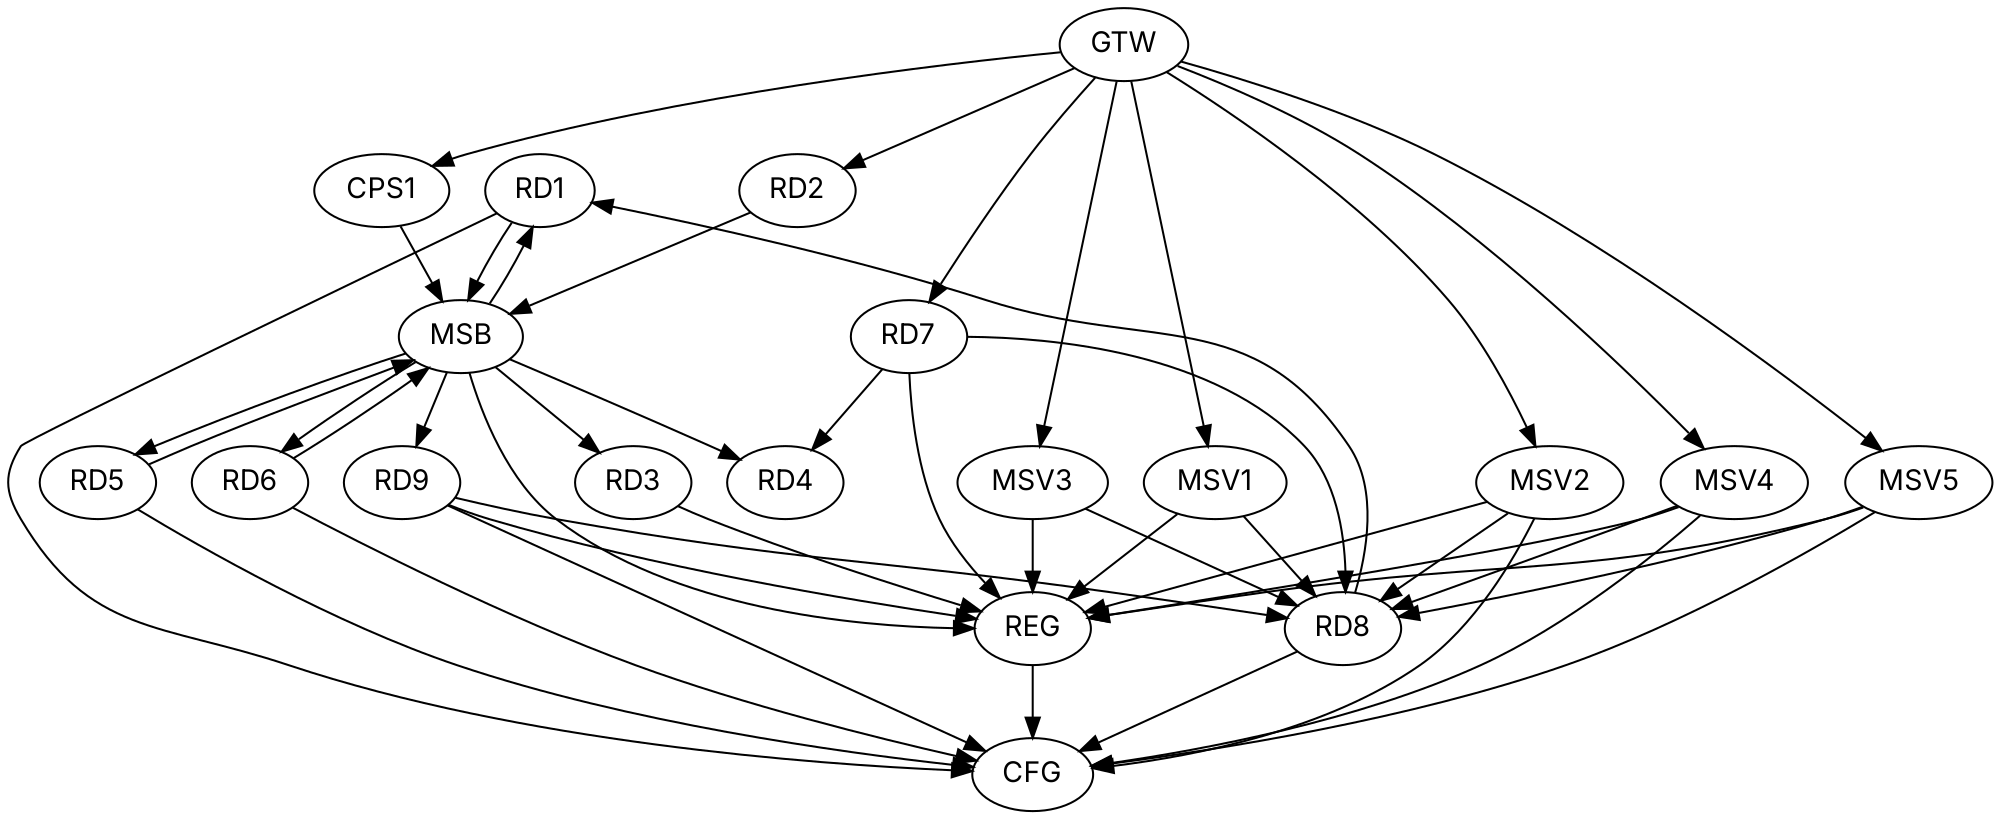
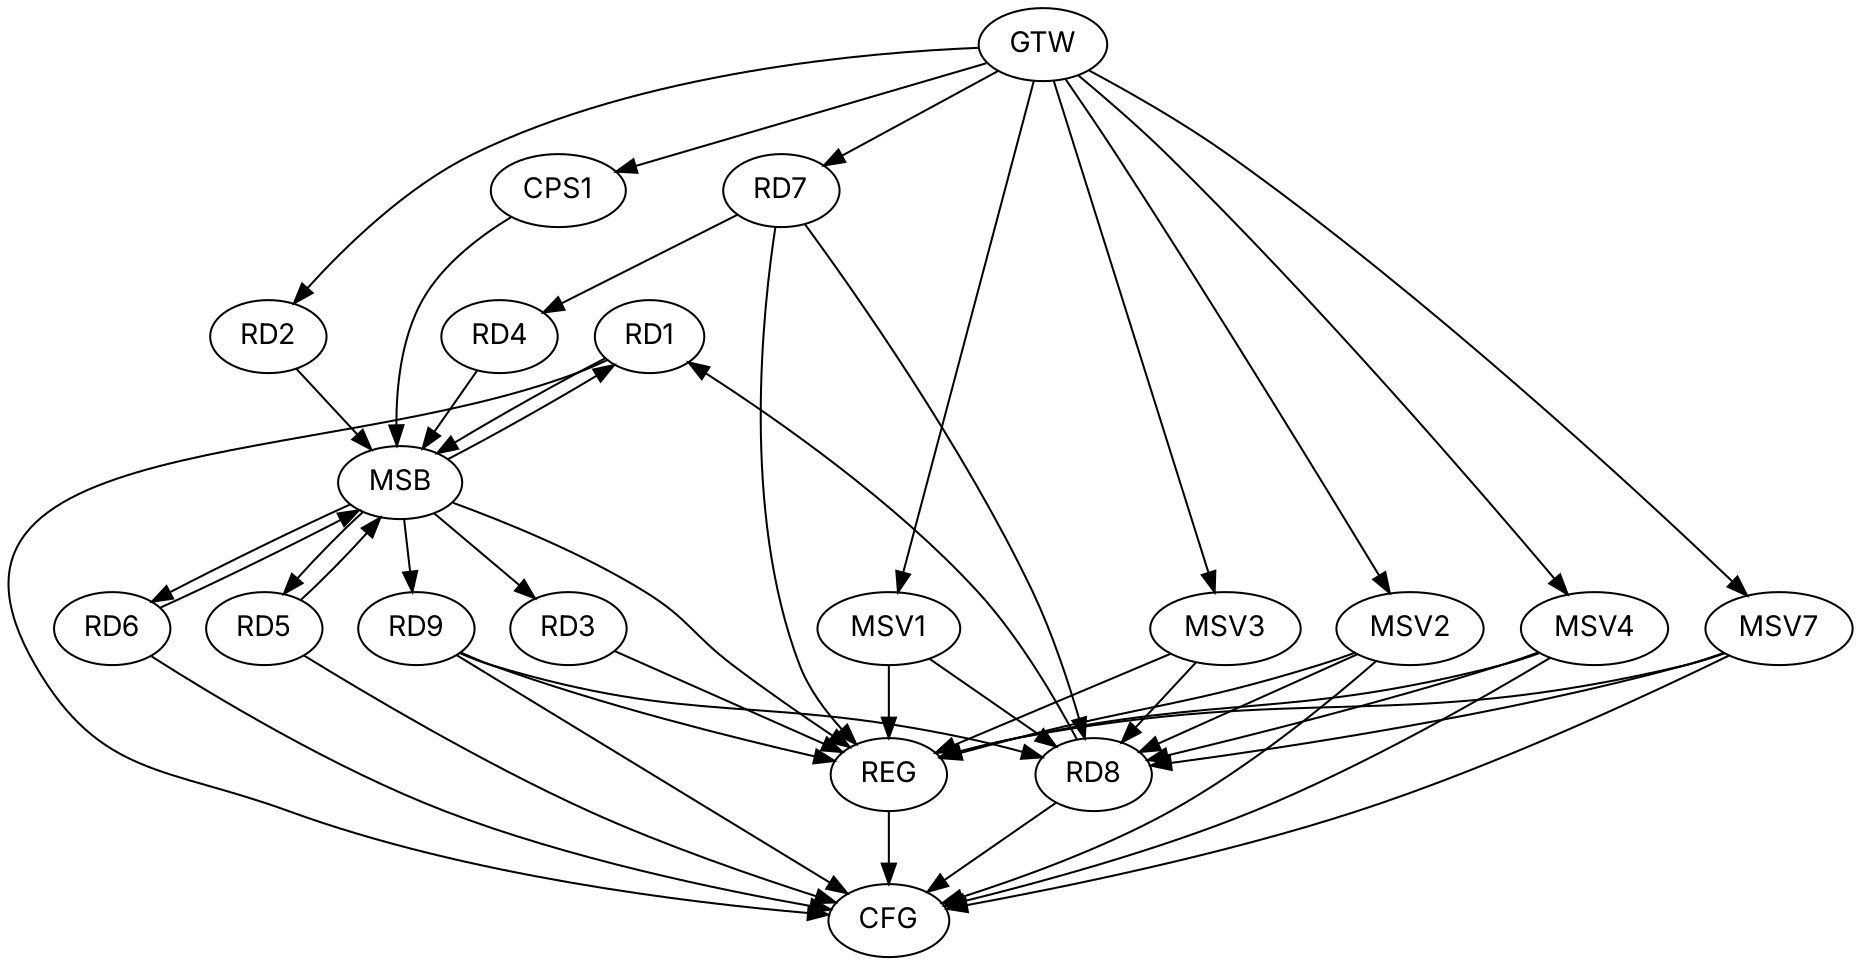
edge "MSB" -> "RD4": reversed
node "MSV5": label "MSV5" -> "MSV7"
